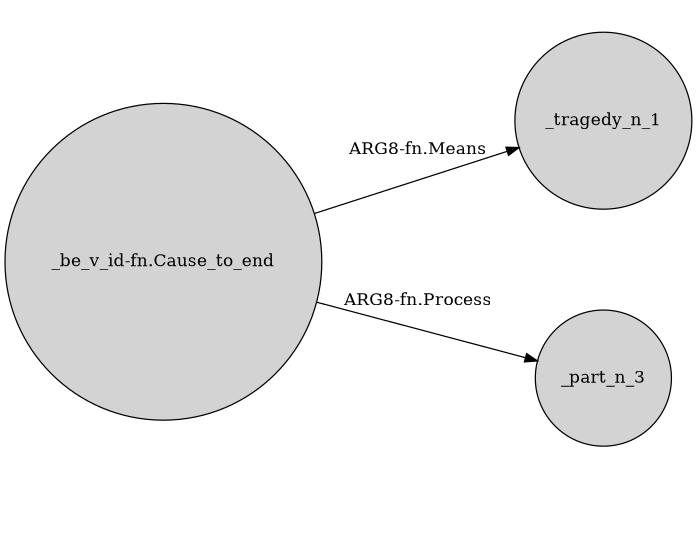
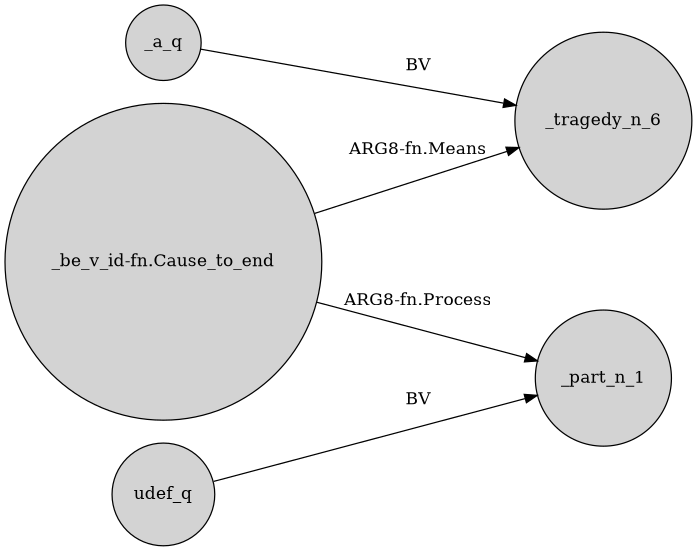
node "_a_q": added
node "_tragedy_n_1": label "_tragedy_n_1" -> "_tragedy_n_6"
node "_part_n_3": label "_part_n_3" -> "_part_n_1"
node "udef_q": added
